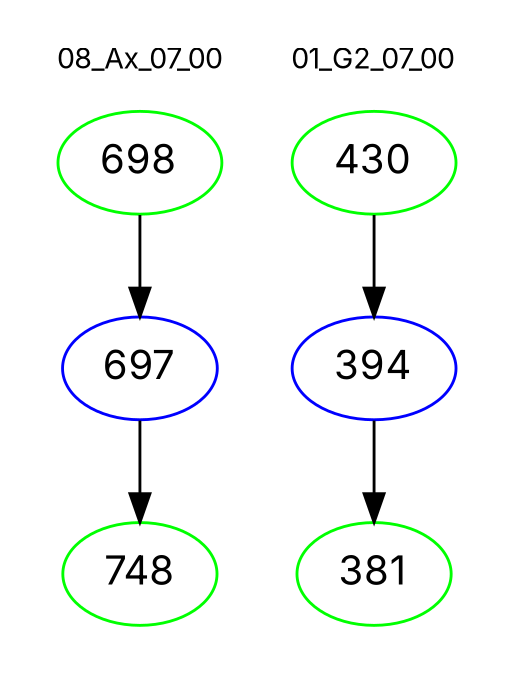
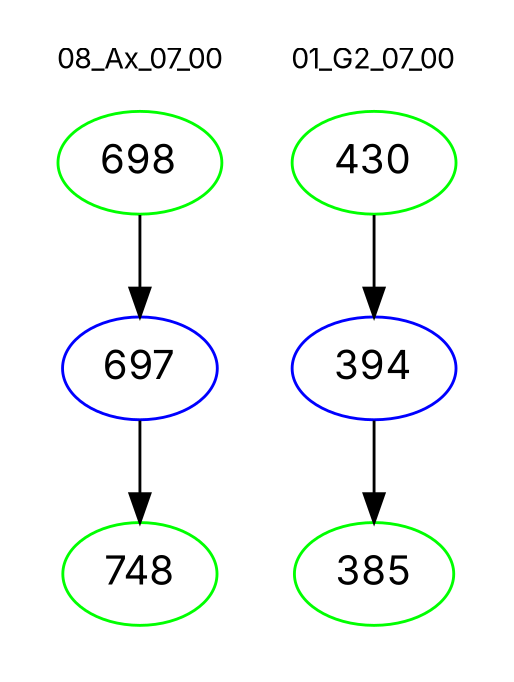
node "381": label "381" -> "385"
